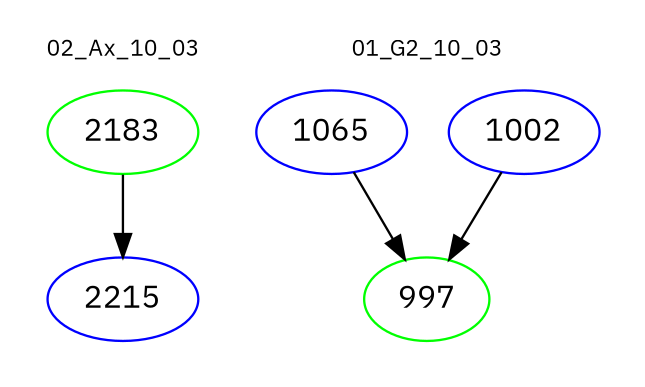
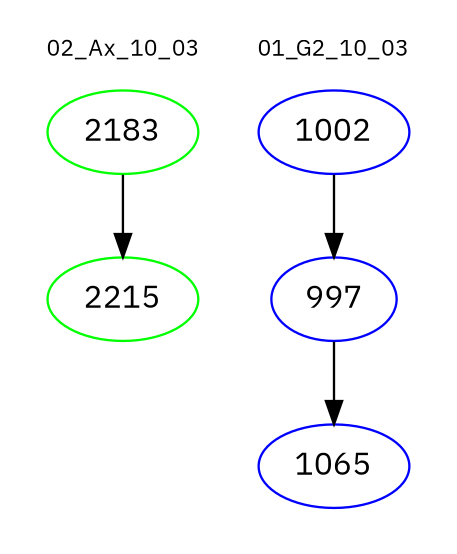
edge "1065" -> "997": reversed
node "2215": color blue -> green
node "997": color green -> blue
